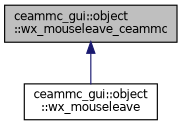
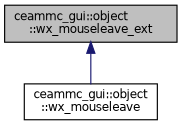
node "ceammc_gui::object ::wx_mouseleave_ceammc": label "ceammc_gui::object ::wx_mouseleave_ceammc" -> "ceammc_gui::object ::wx_mouseleave_ext"
